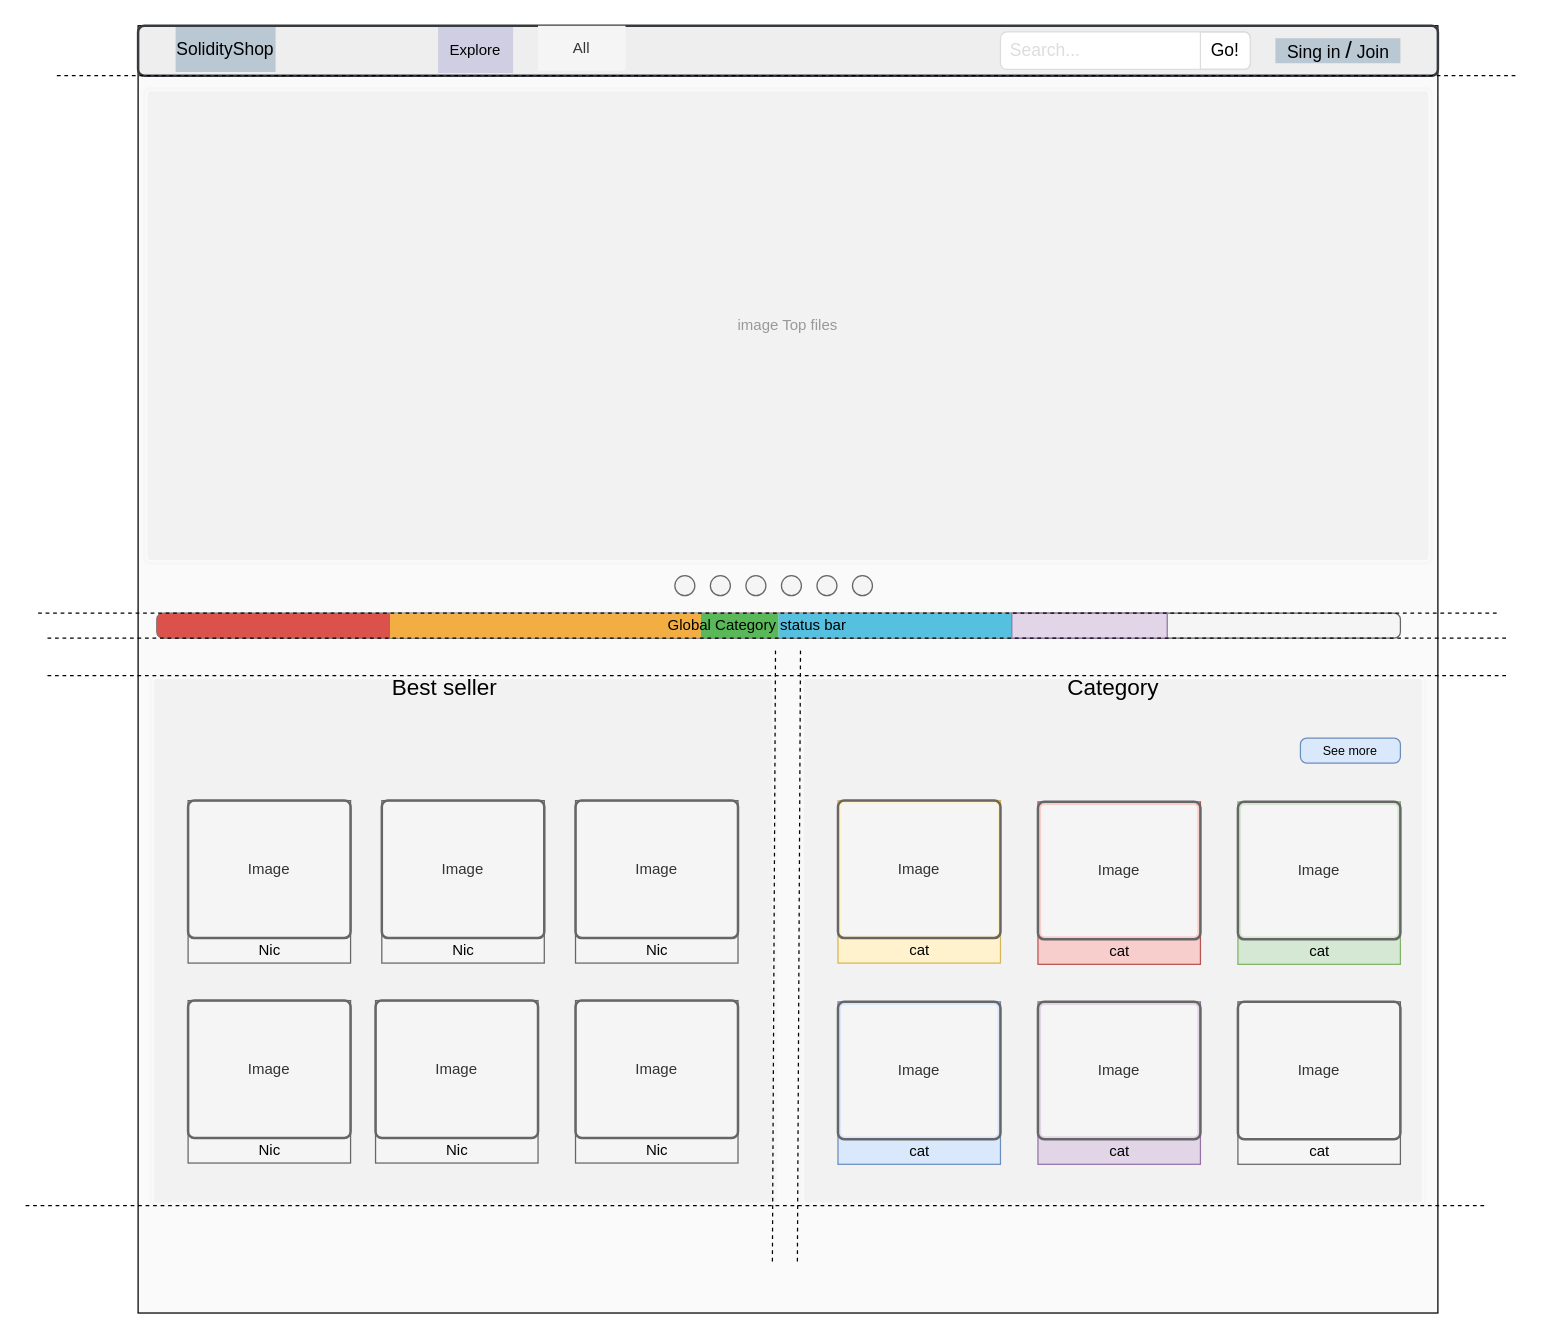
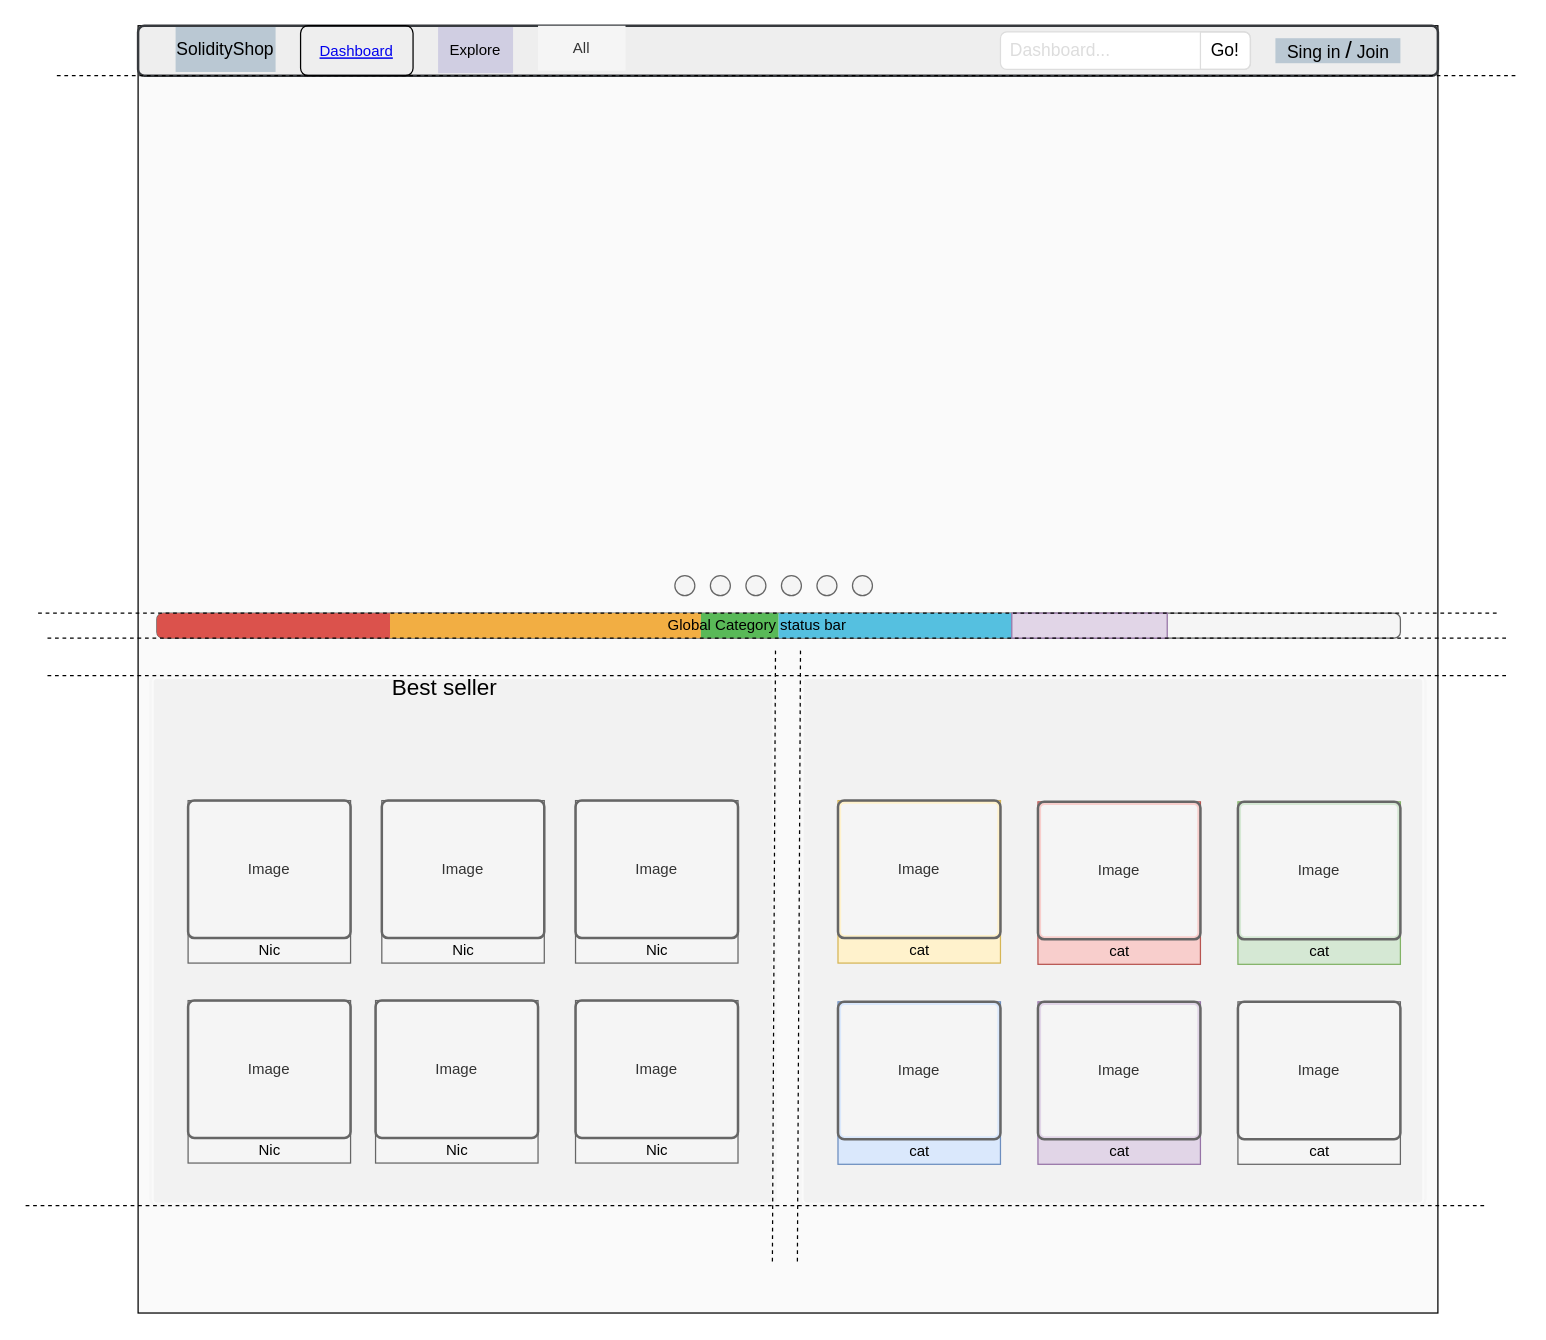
node "Dashboard": added
node "Search...": label "Search..." -> "Dashboard..."
node "image Top files": removed
node "Category": removed
node "See more": removed
